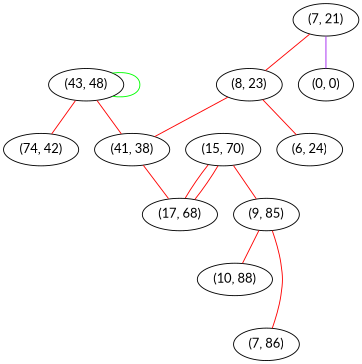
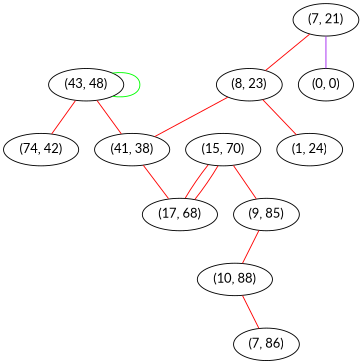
node "(6, 24)": label "(6, 24)" -> "(1, 24)"
edge "(9, 85)" -- "(7, 86)": now "(10, 88)" -- "(7, 86)"
